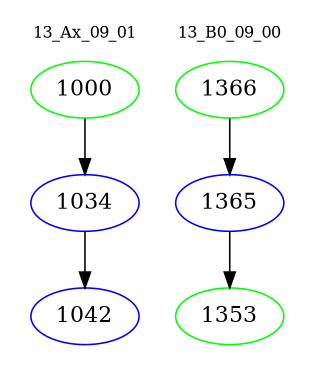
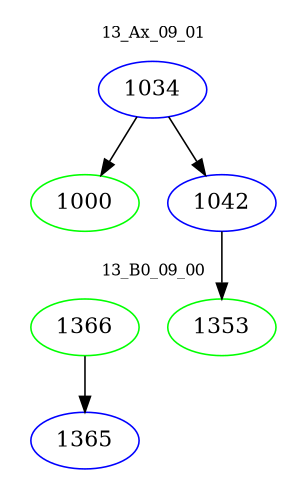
edge "1000" -> "1034": reversed
edge "1365" -> "1353": now "1042" -> "1353"
